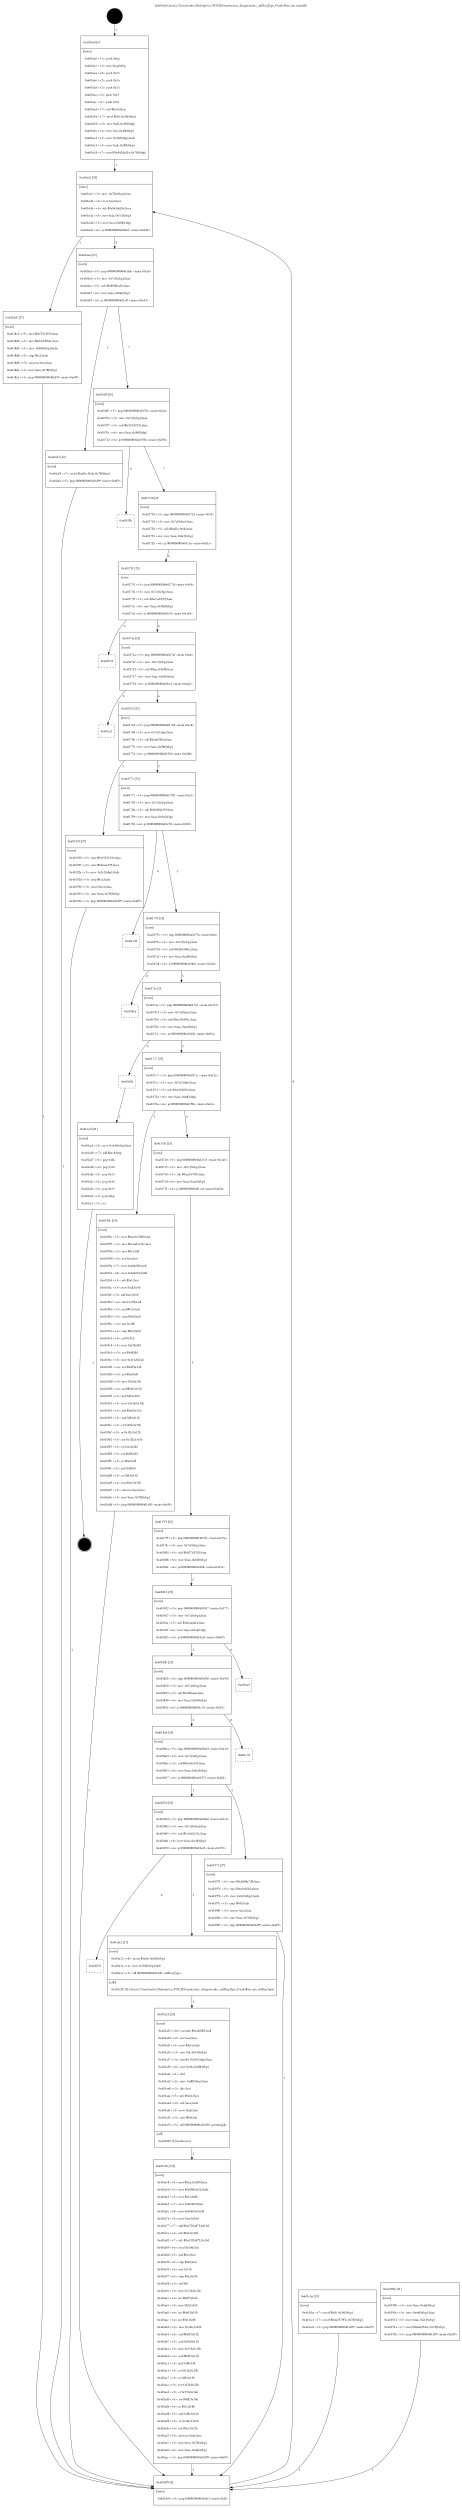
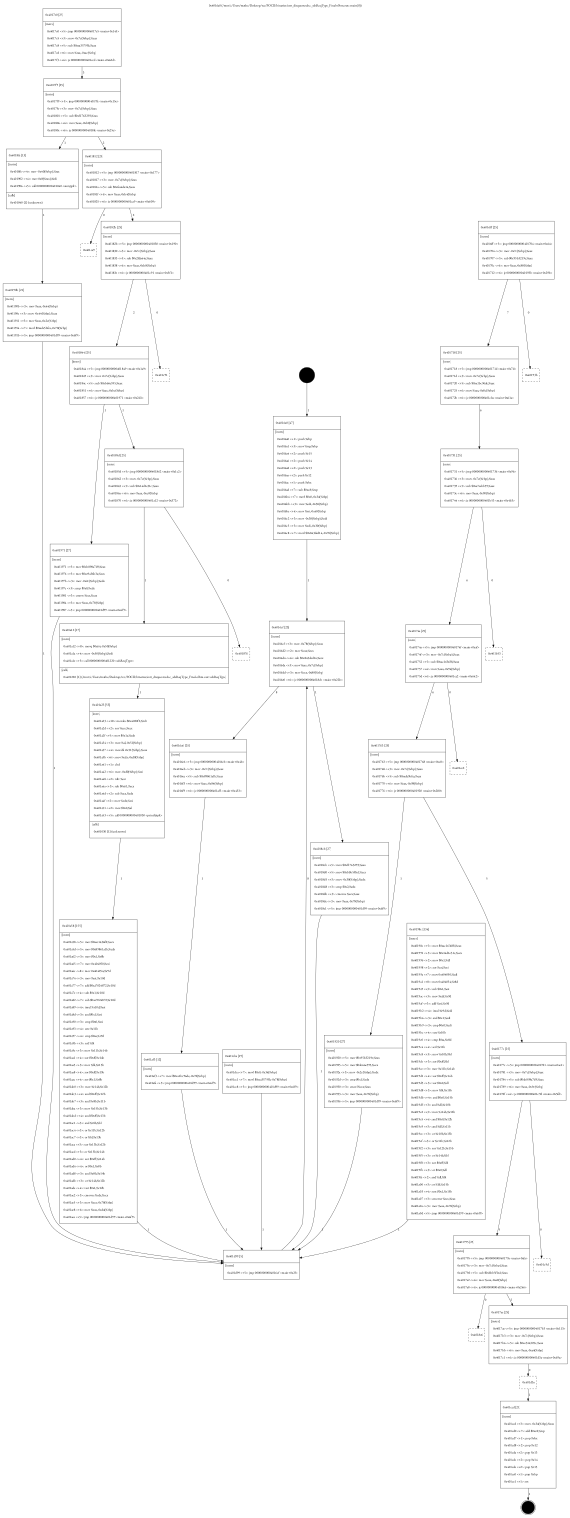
node "0x4018fe [13]": added
edge "0x4016e6 [25]" -> "0x4016ff [25]": removed, label "7"
node "0x4017c7 [25]": removed
